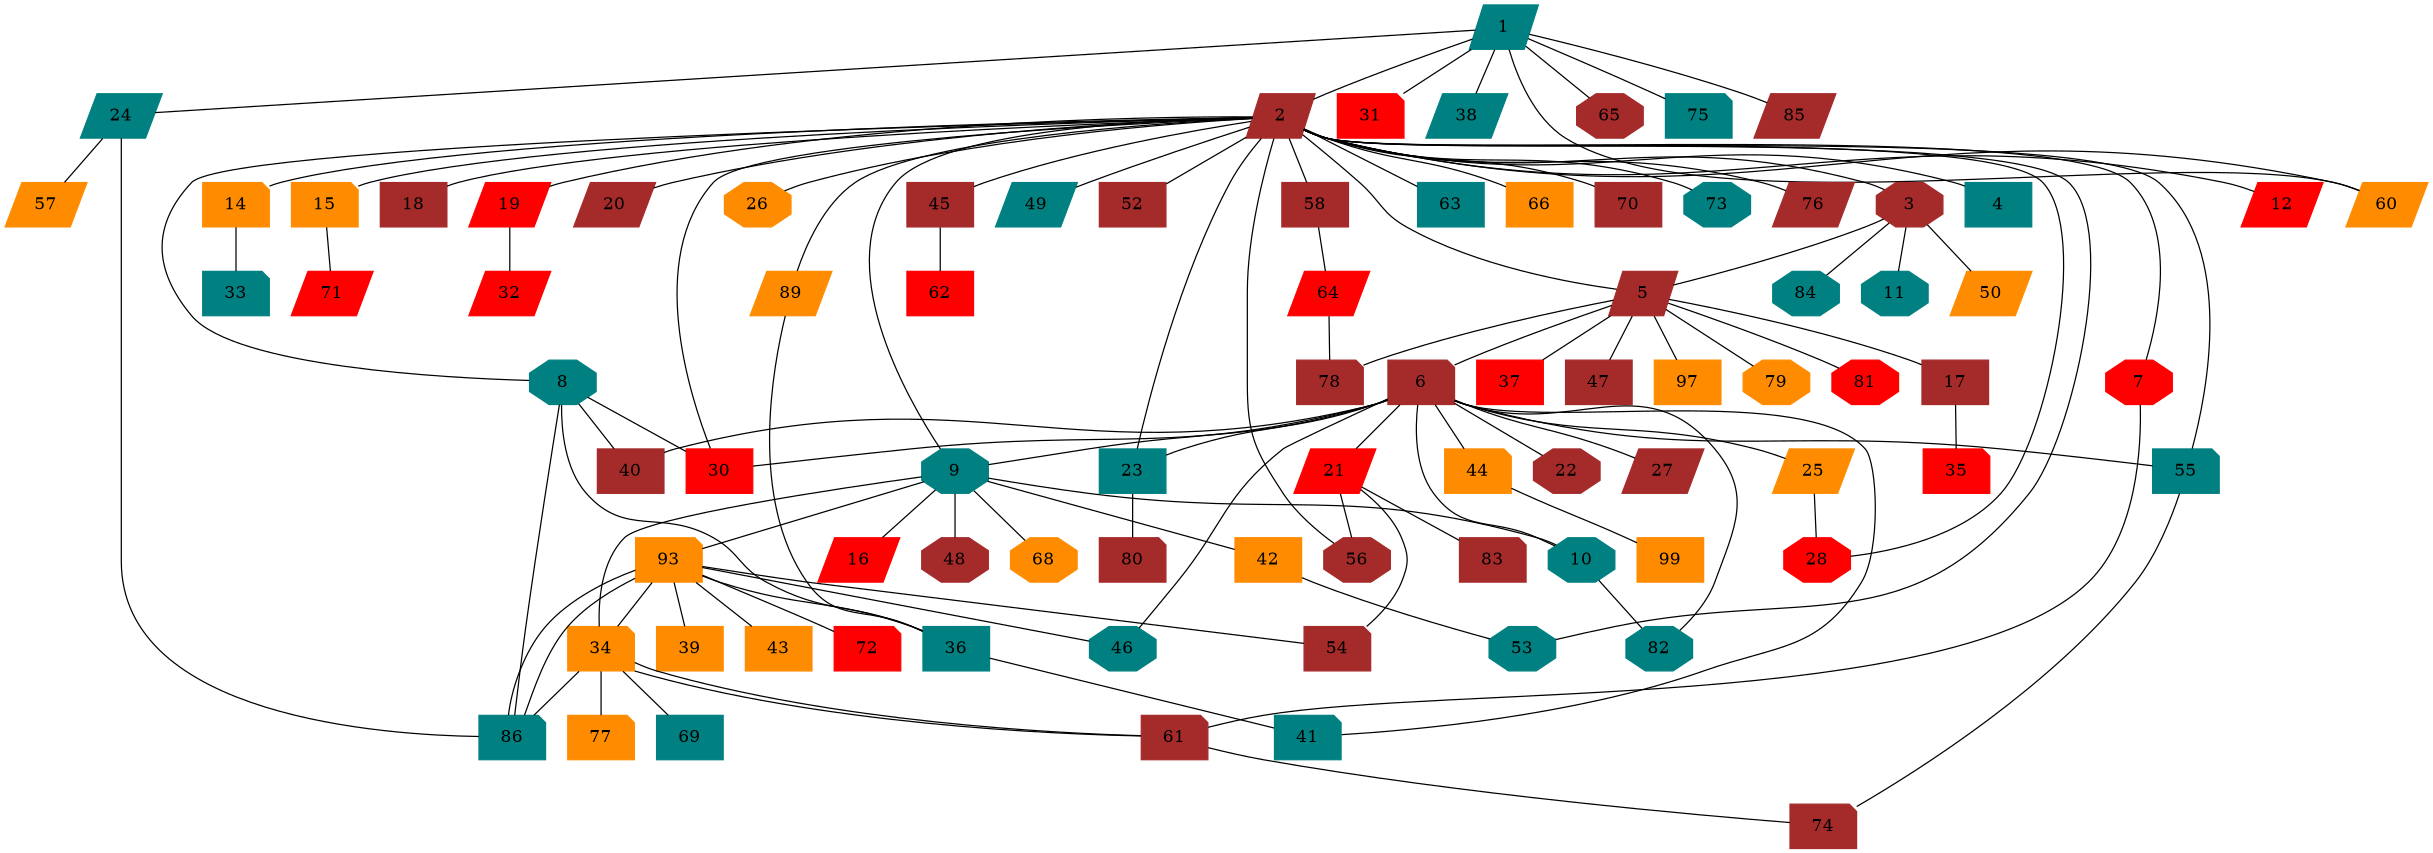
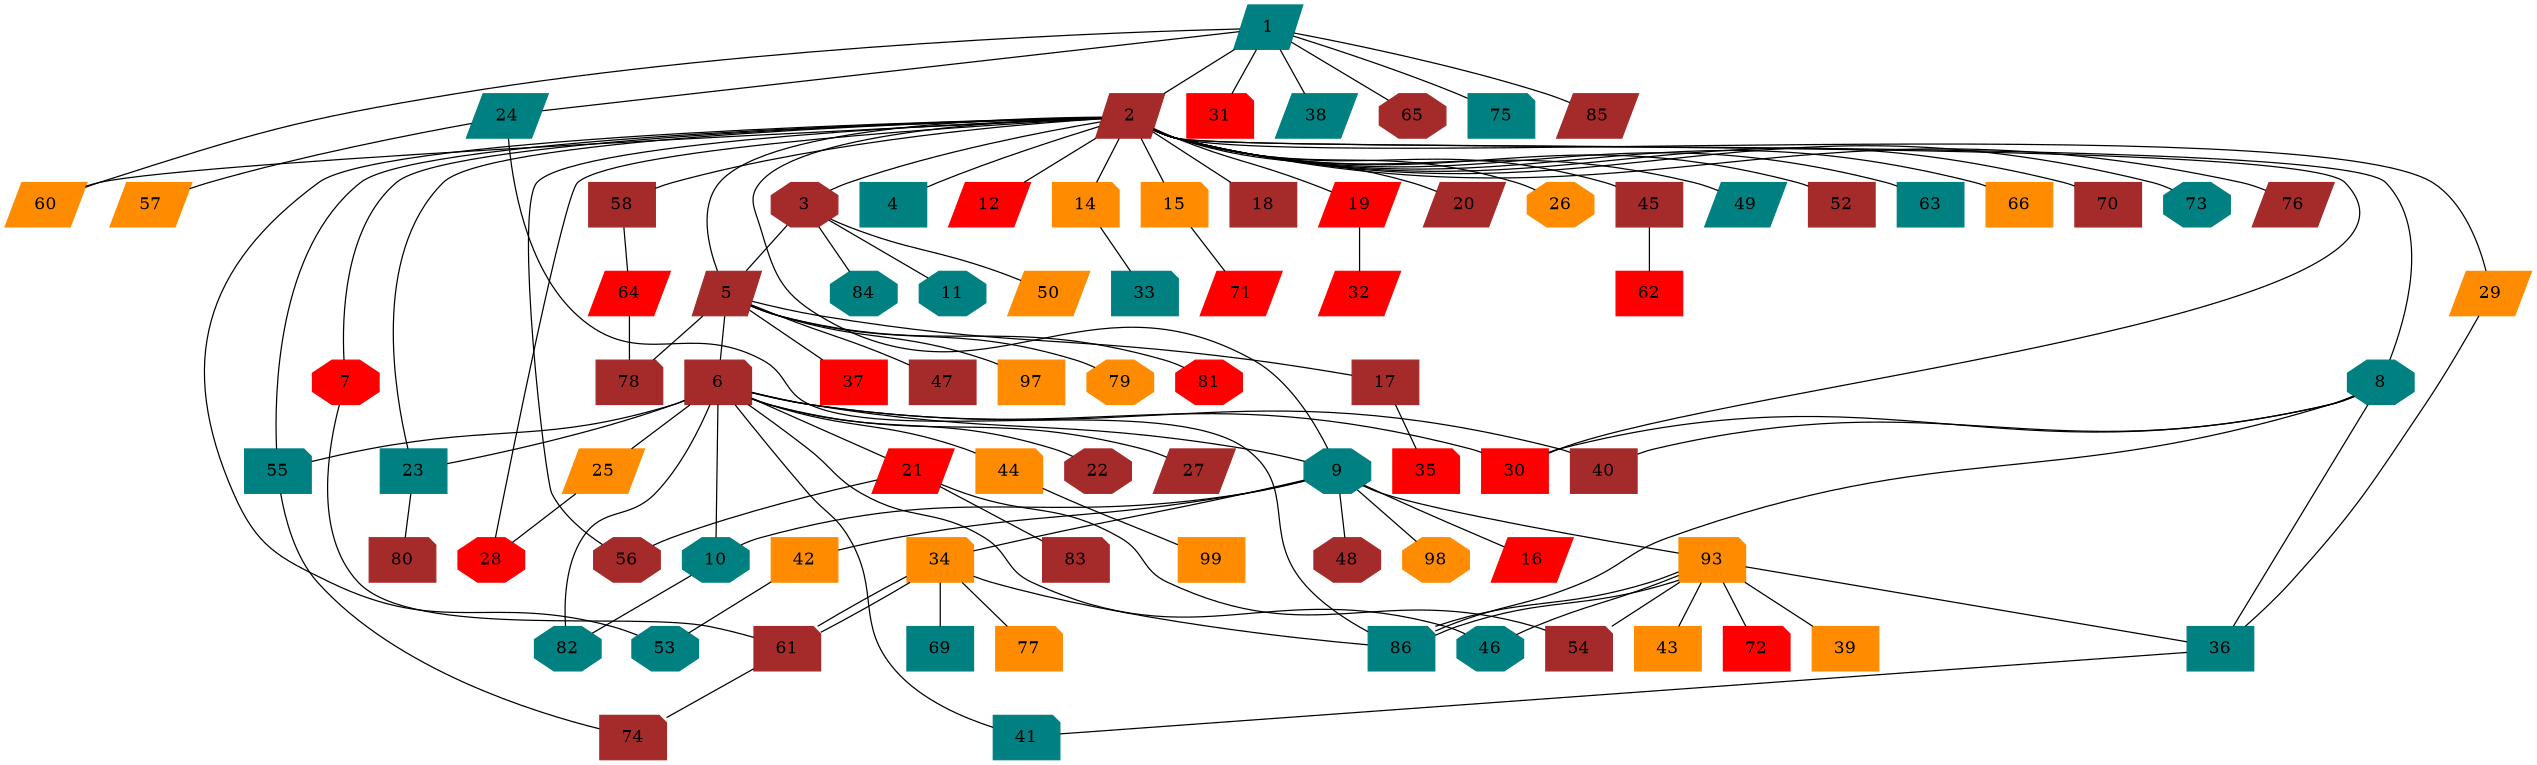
node "89": label "89" -> "29"
node "68": label "68" -> "98"
edge "93" -- "34": removed
